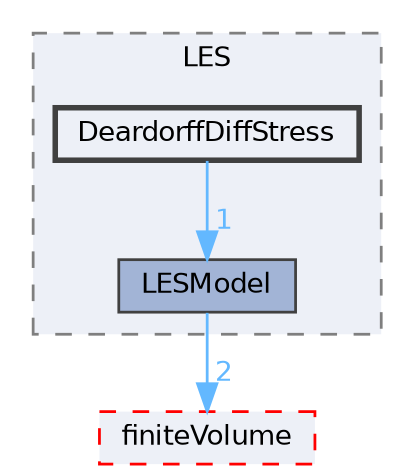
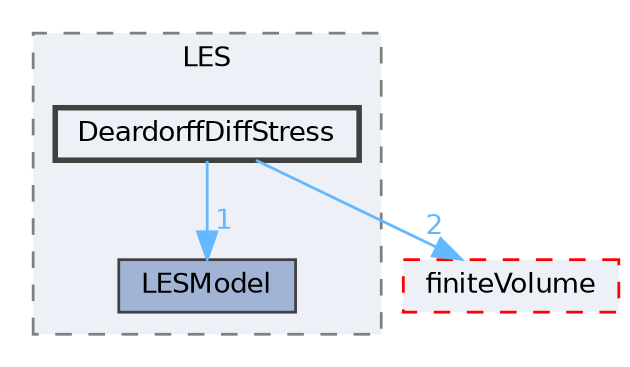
edge "LESModel" -> "finiteVolume": now "DeardorffDiffStress" -> "finiteVolume"
